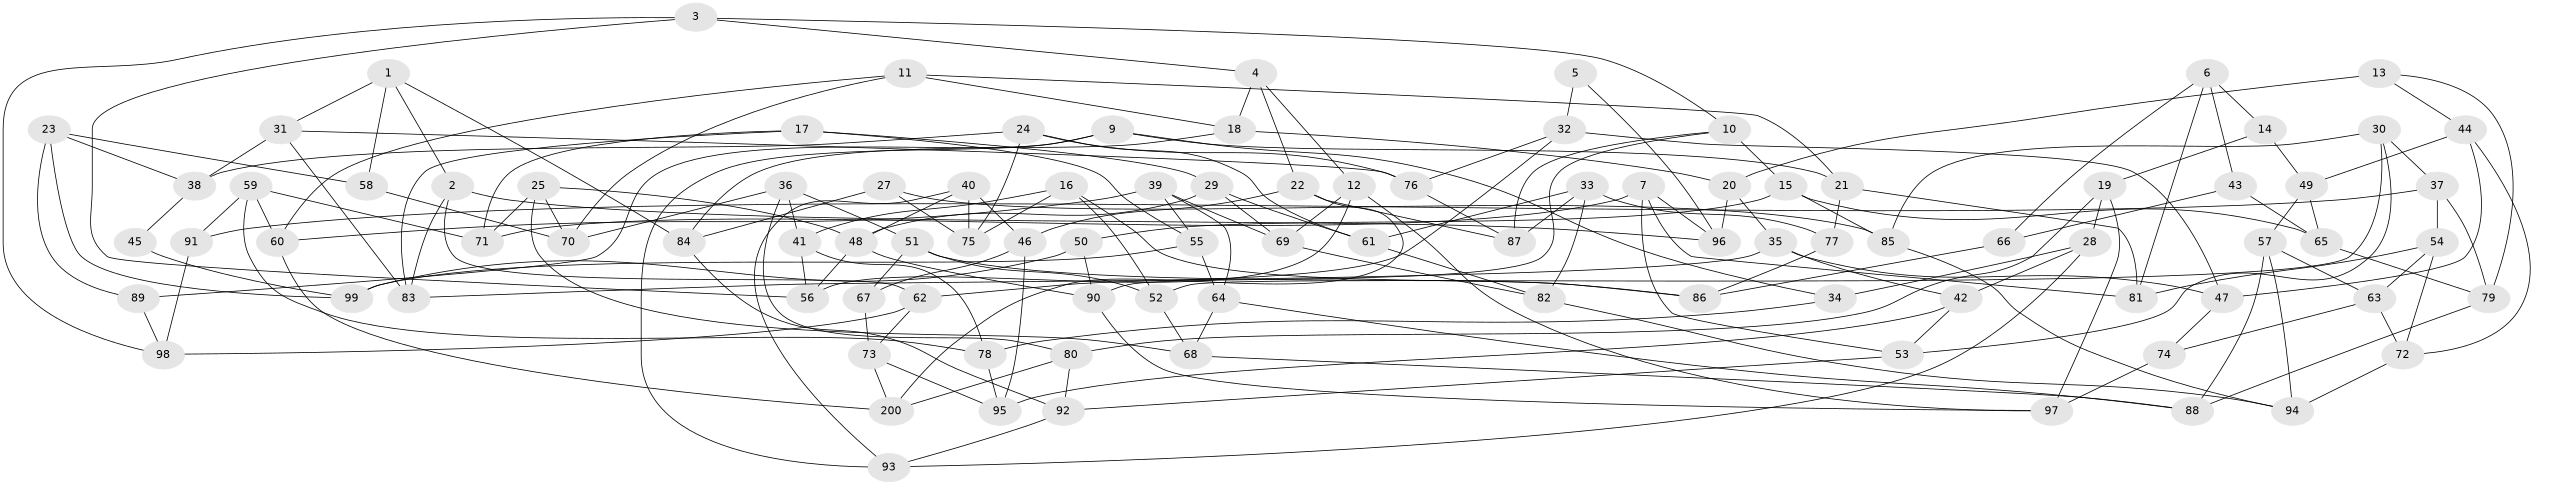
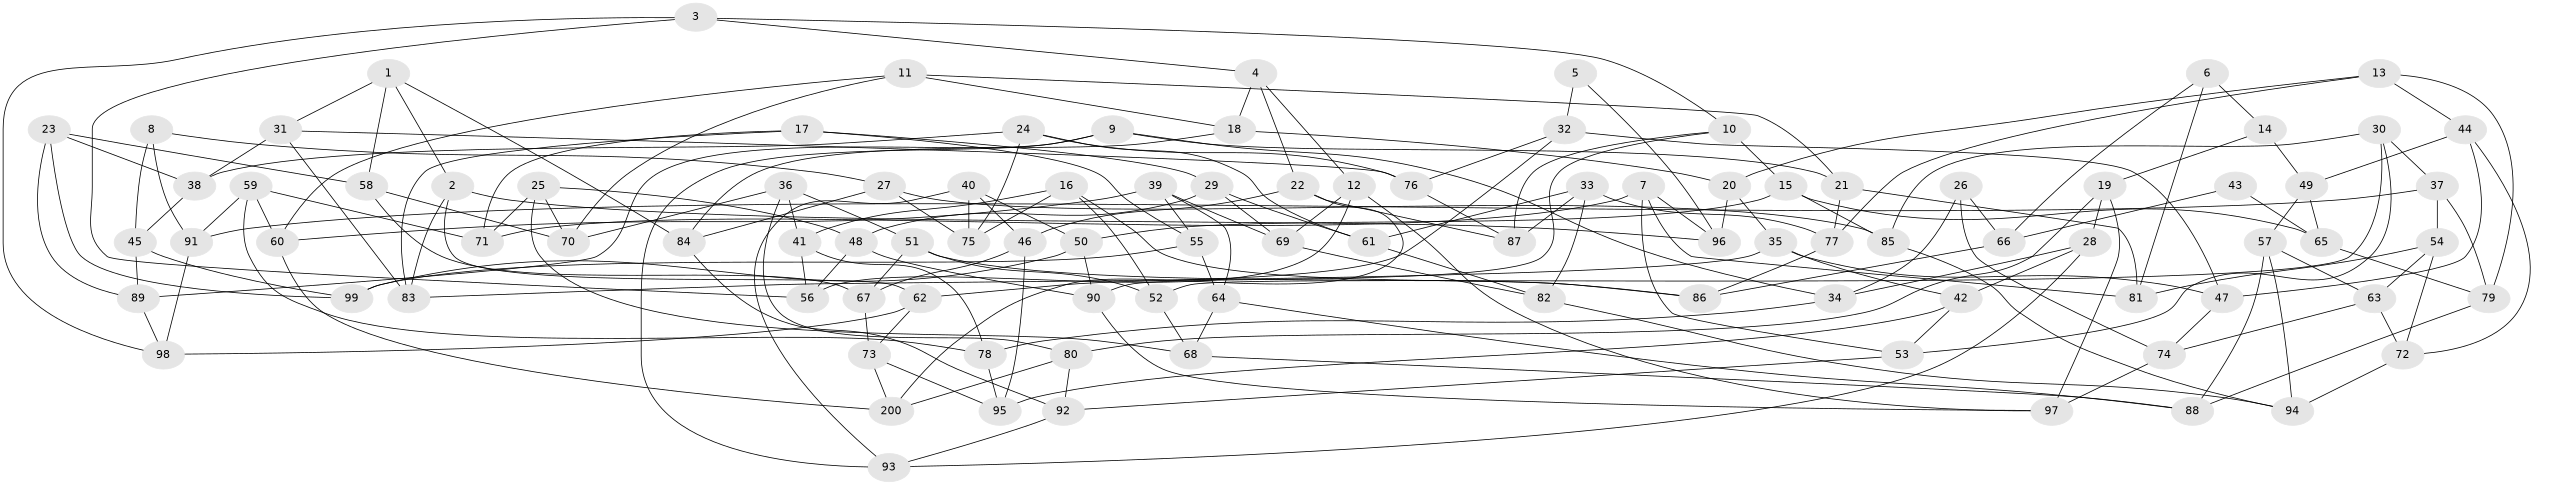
edge "13" -- "77": added
node "8": added
edge "6" -- "43": removed
node "26": added
edge "40" -- "48": now "40" -- "50"
edge "45" -- "89": added
edge "58" -- "67": added
